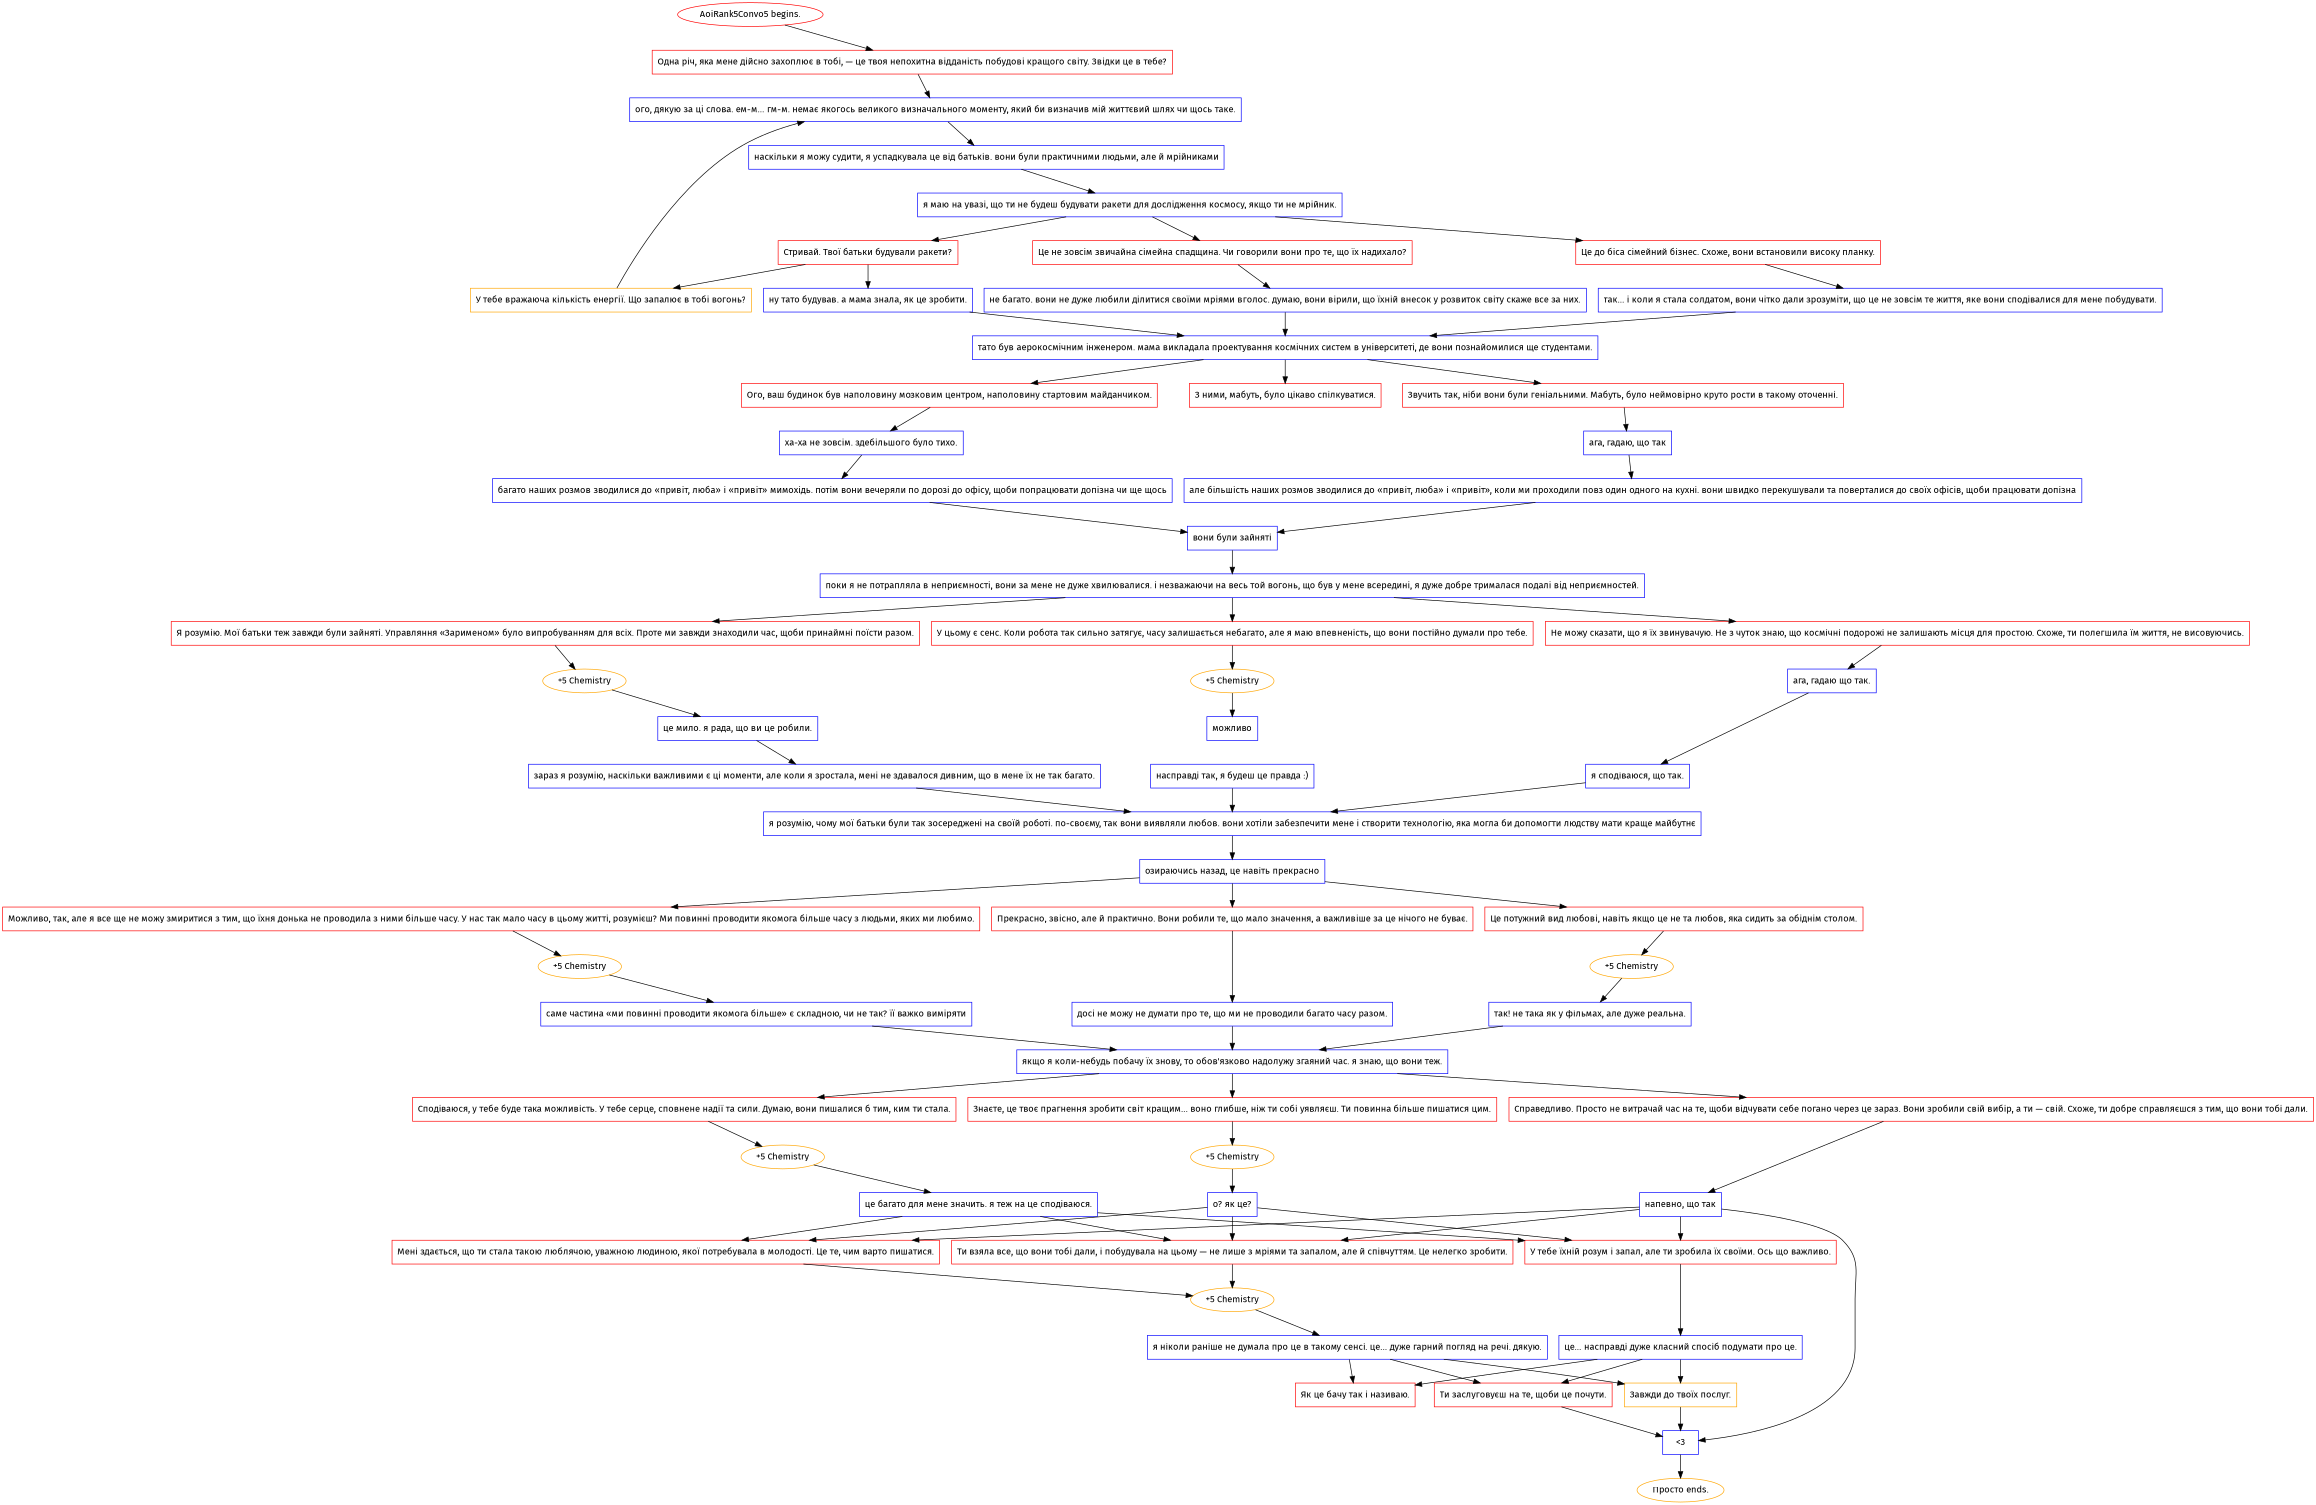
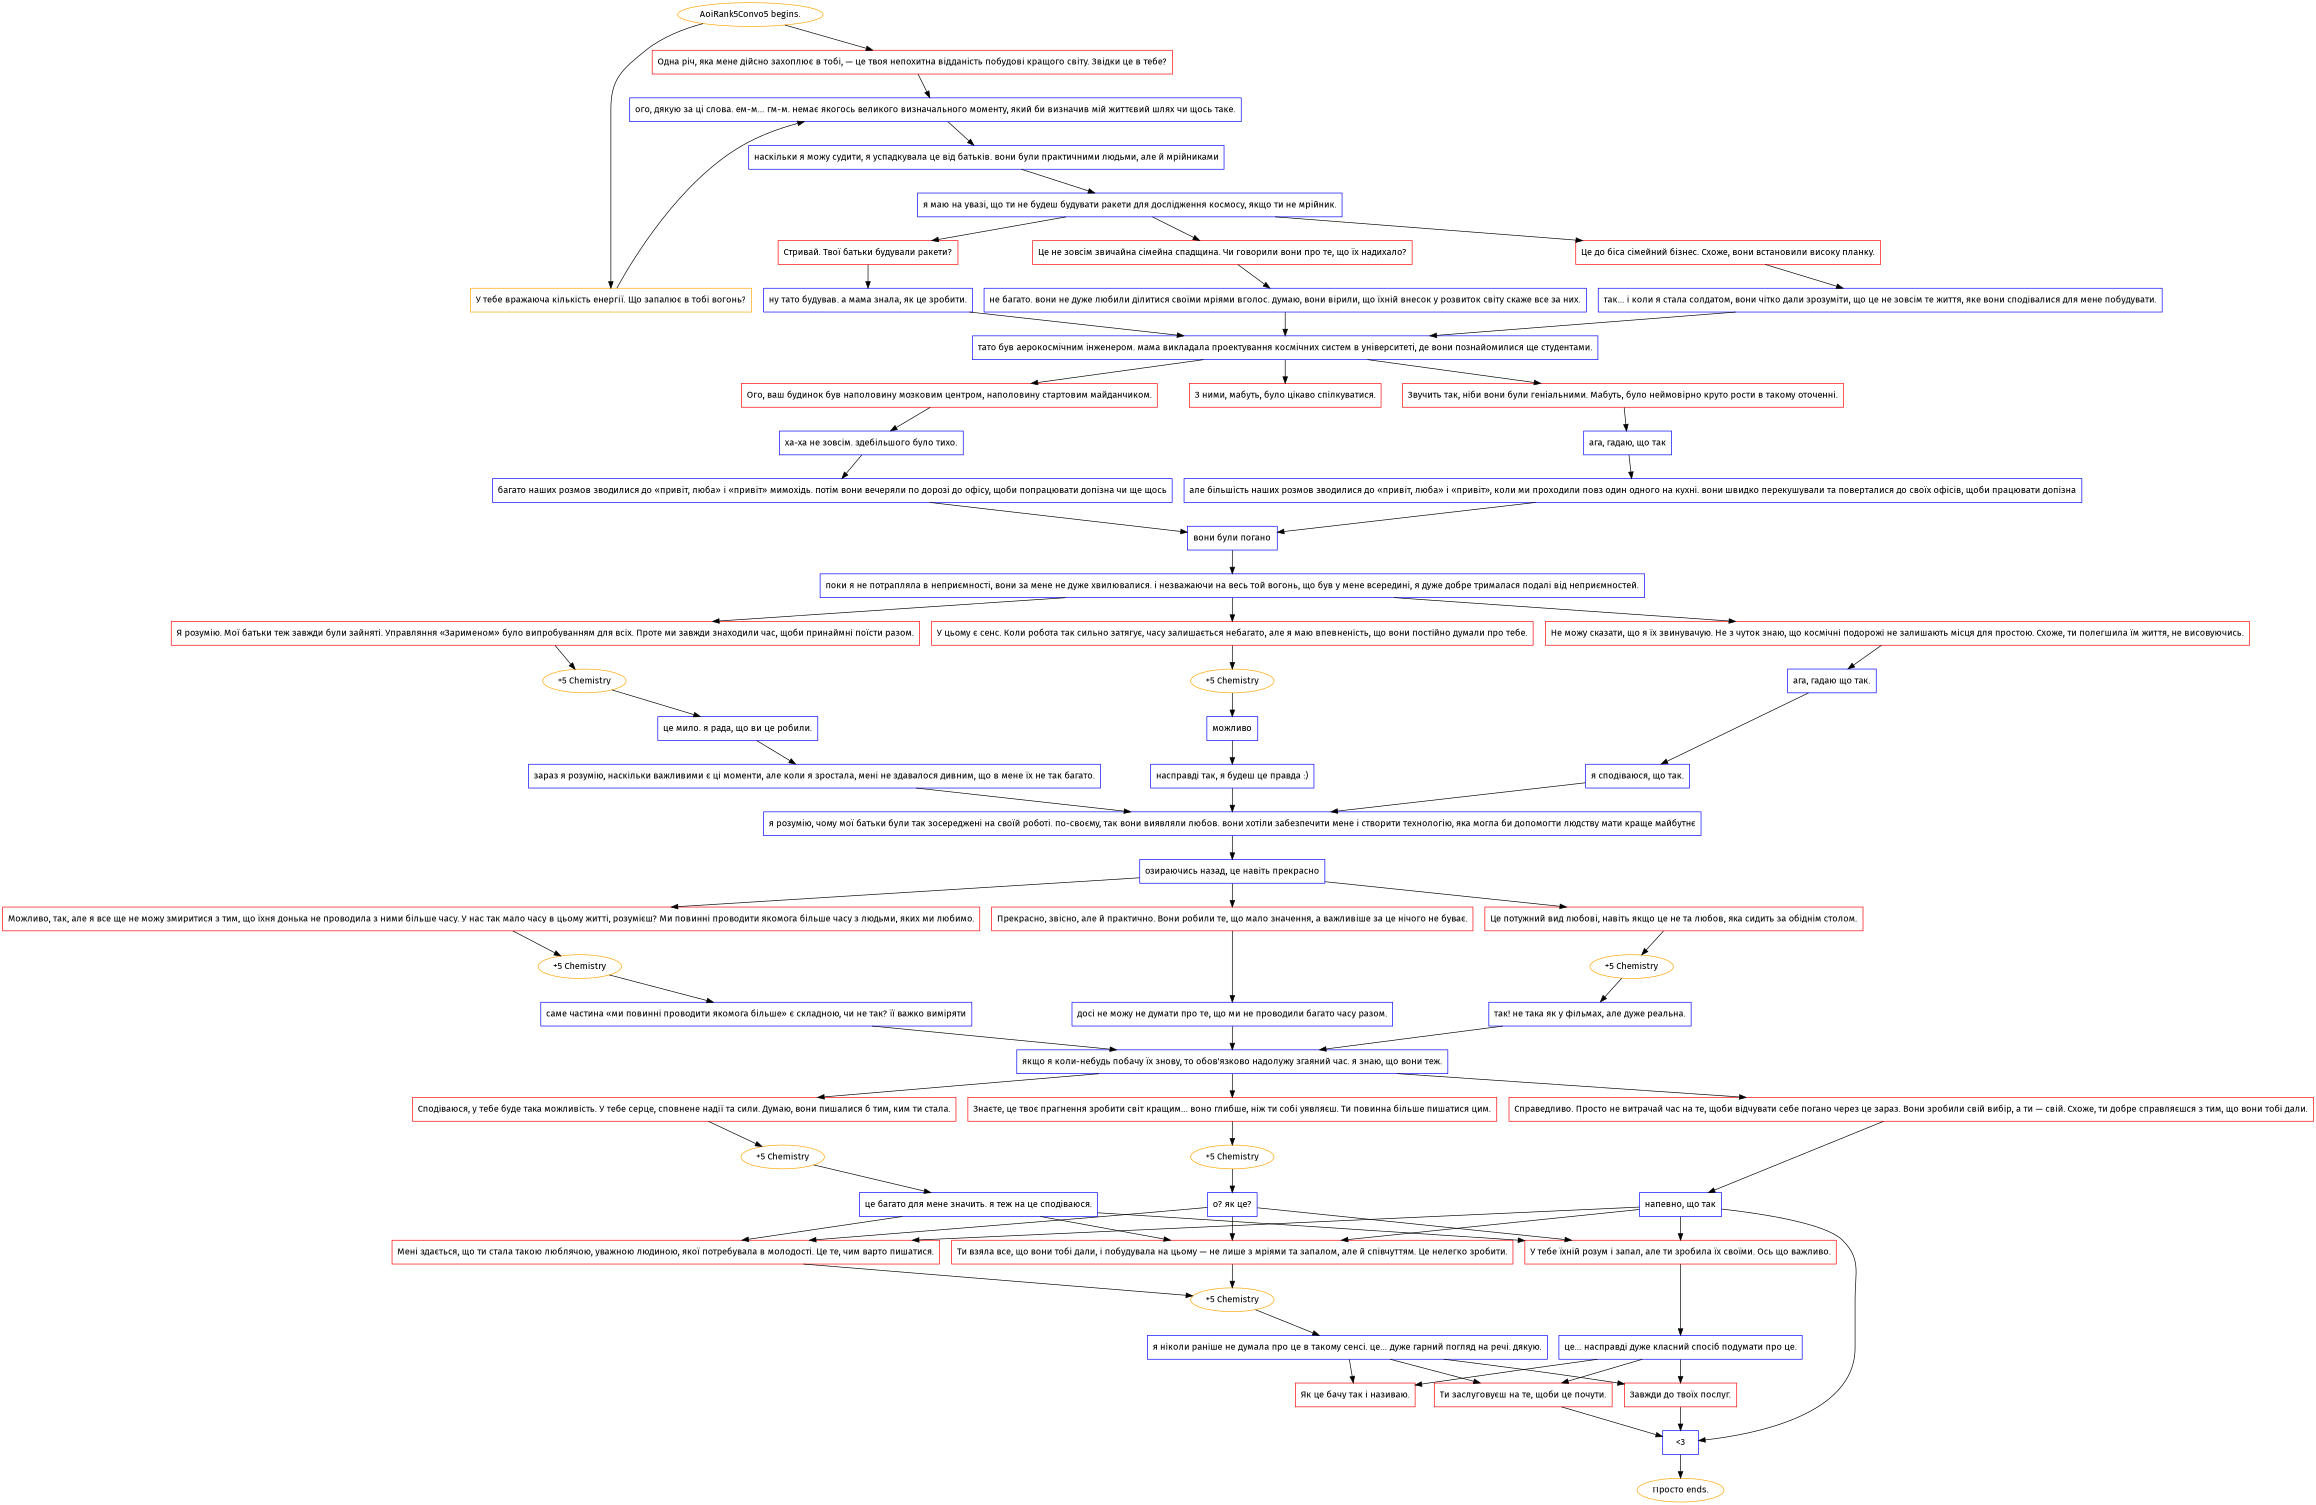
node "AoiRank5Convo5 begins.": color red -> orange
edge "Стривай. Твої батьки будували ракети?" -> "У тебе вражаюча кількість енергії. Що запалює в тобі вогонь?": now "AoiRank5Convo5 begins." -> "У тебе вражаюча кількість енергії. Що запалює в тобі вогонь?"
node "вони були зайняті": label "вони були зайняті" -> "вони були погано"
edge "можливо" -> "насправді так, я будеш це правда :)": added
node "Завжди до твоїх послуг.": color orange -> red
